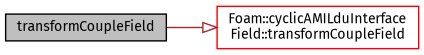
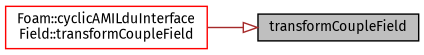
edge "transformCoupleField" -> "Foam::cyclicAMILduInterface Field::transformCoupleField": reversed
